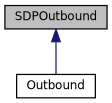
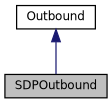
edge "Outbound" -> "SDPOutbound": reversed
